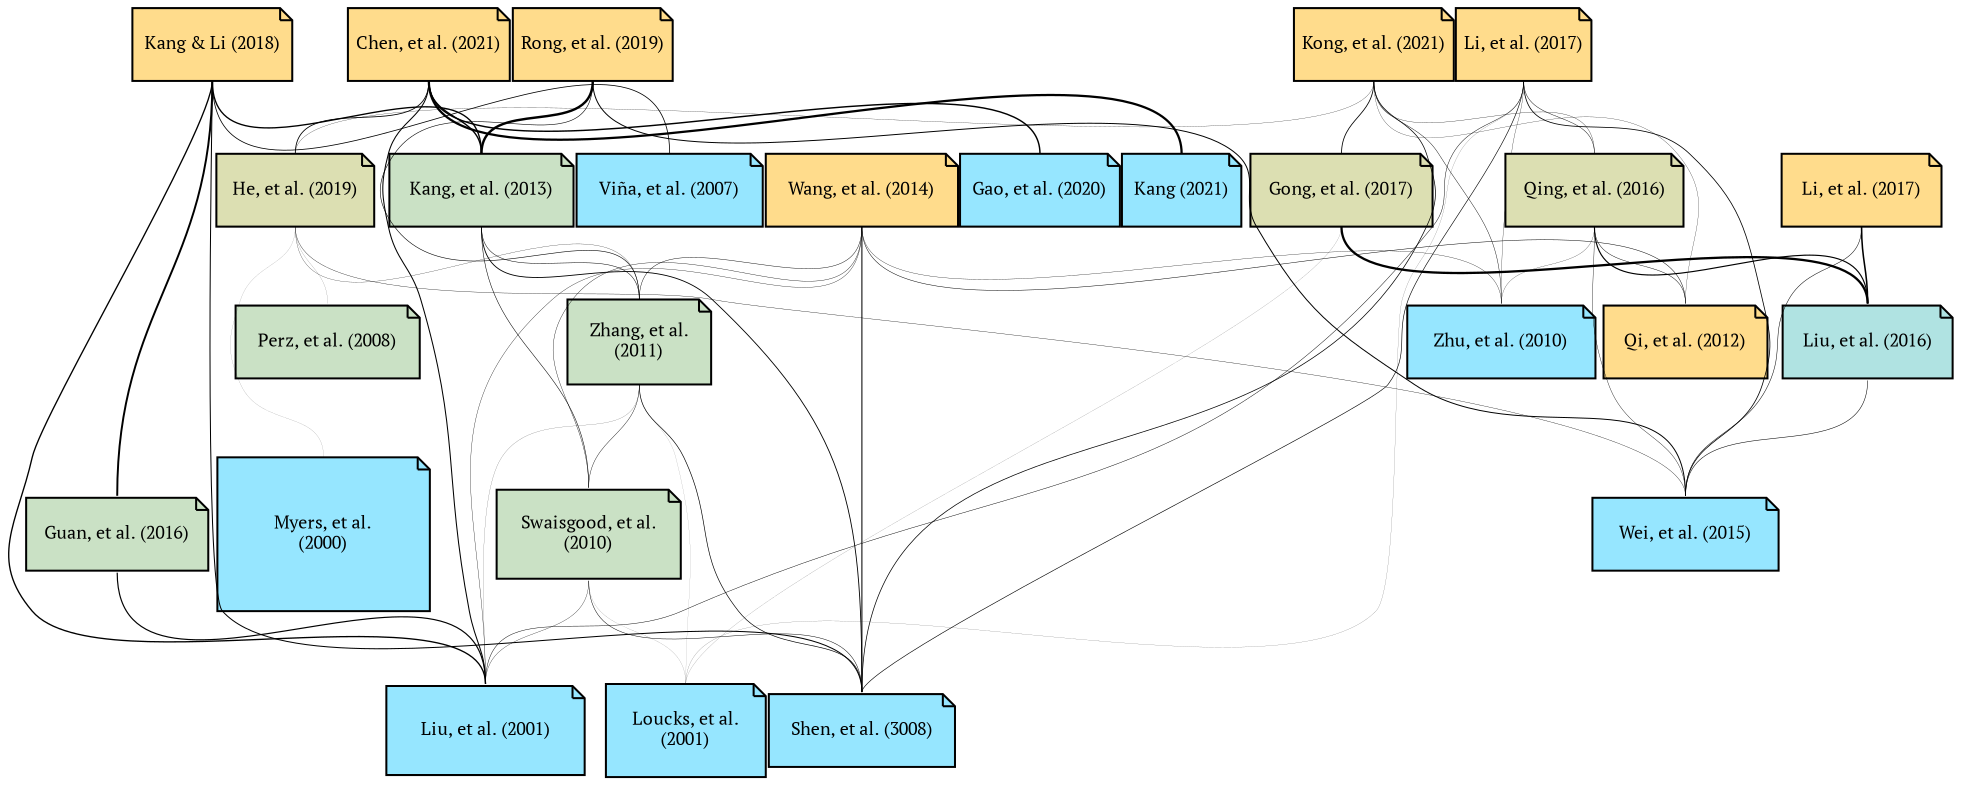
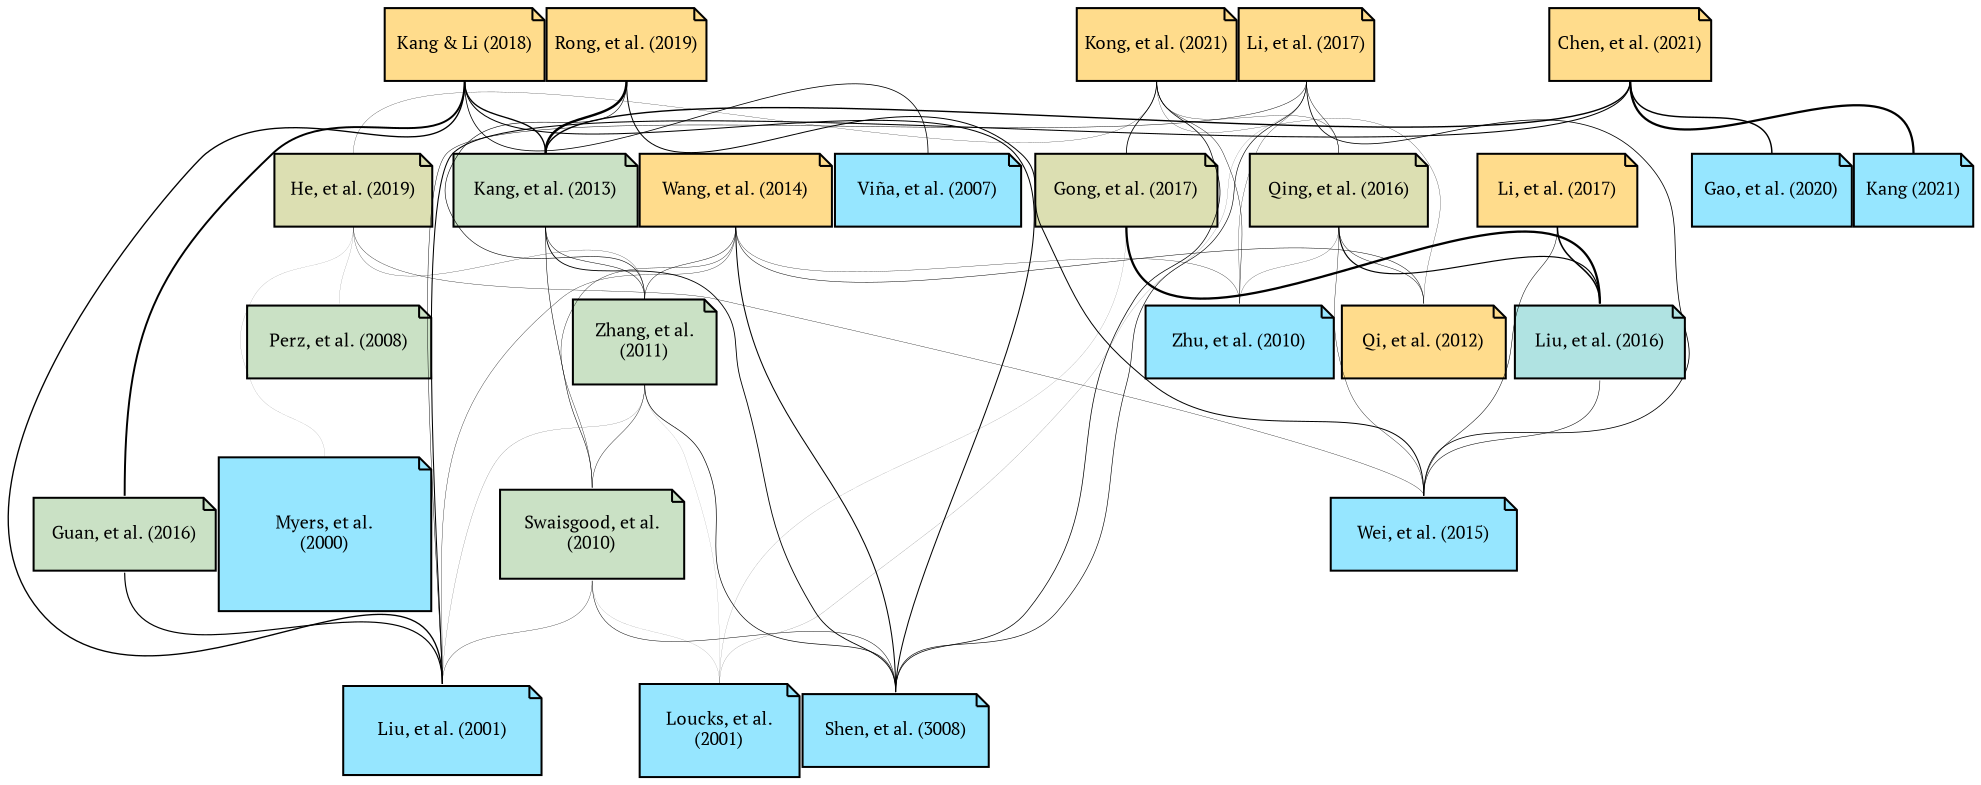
edge "Chen, et al. (2021)" -- "He, et al. (2019)": removed
